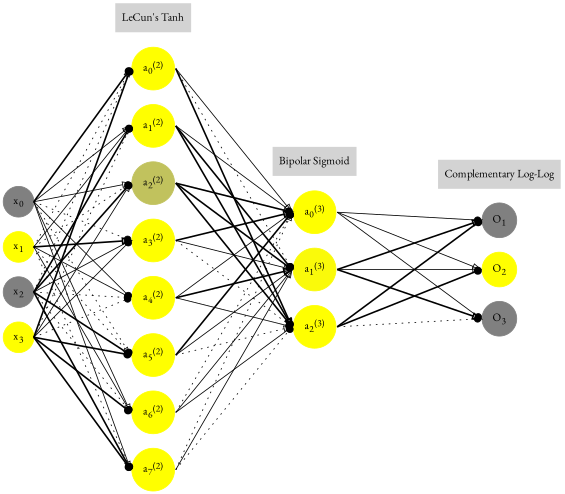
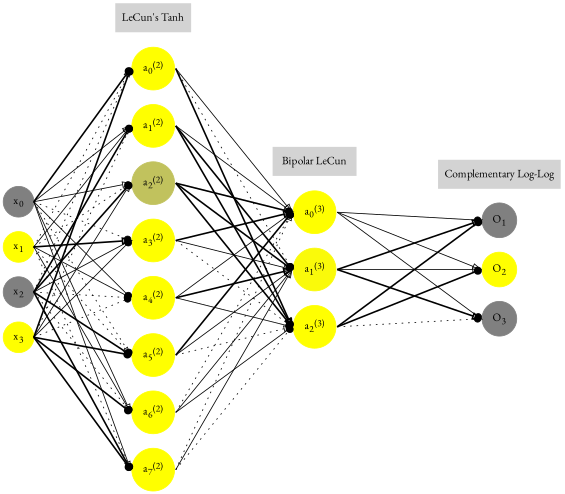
node "Bipolar Sigmoid": label "Bipolar Sigmoid" -> "Bipolar LeCun"
